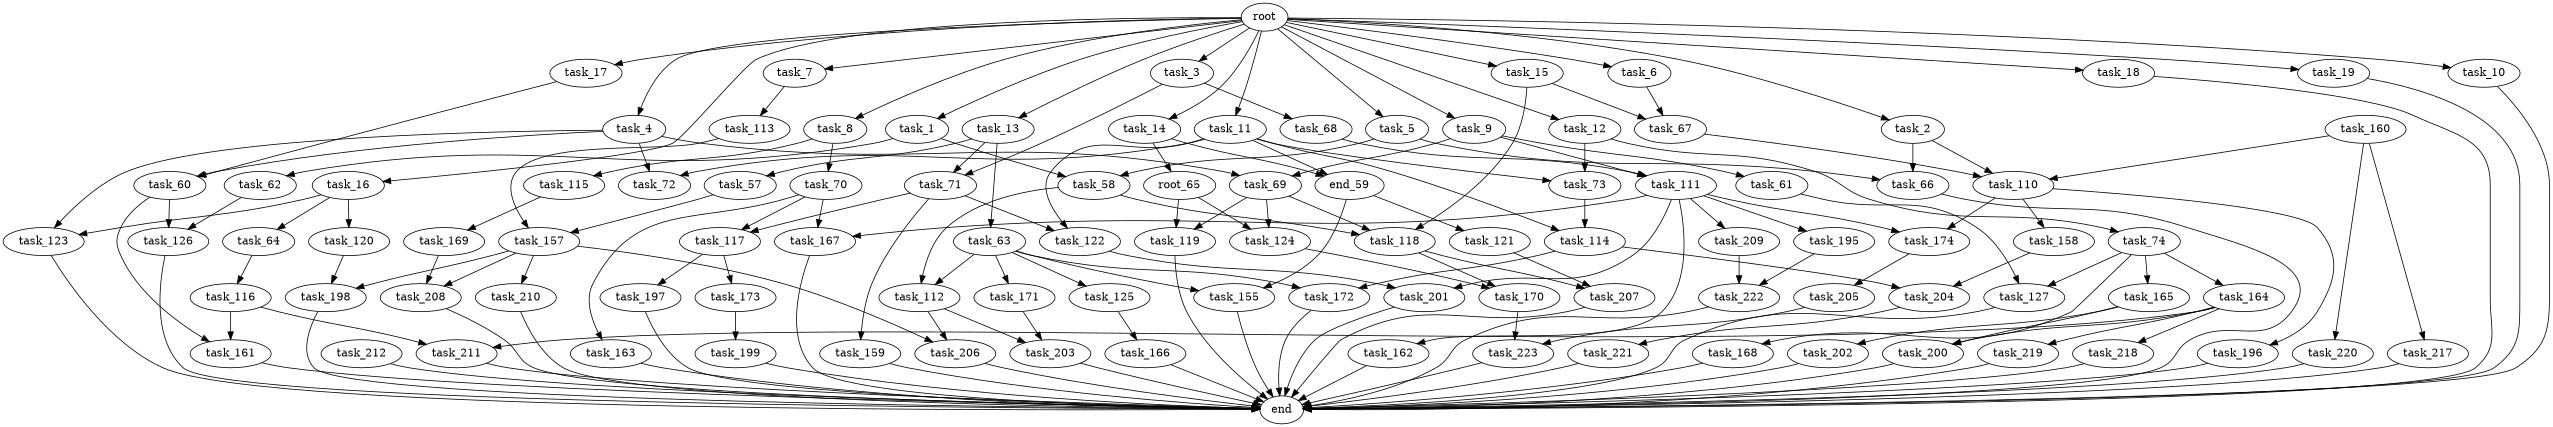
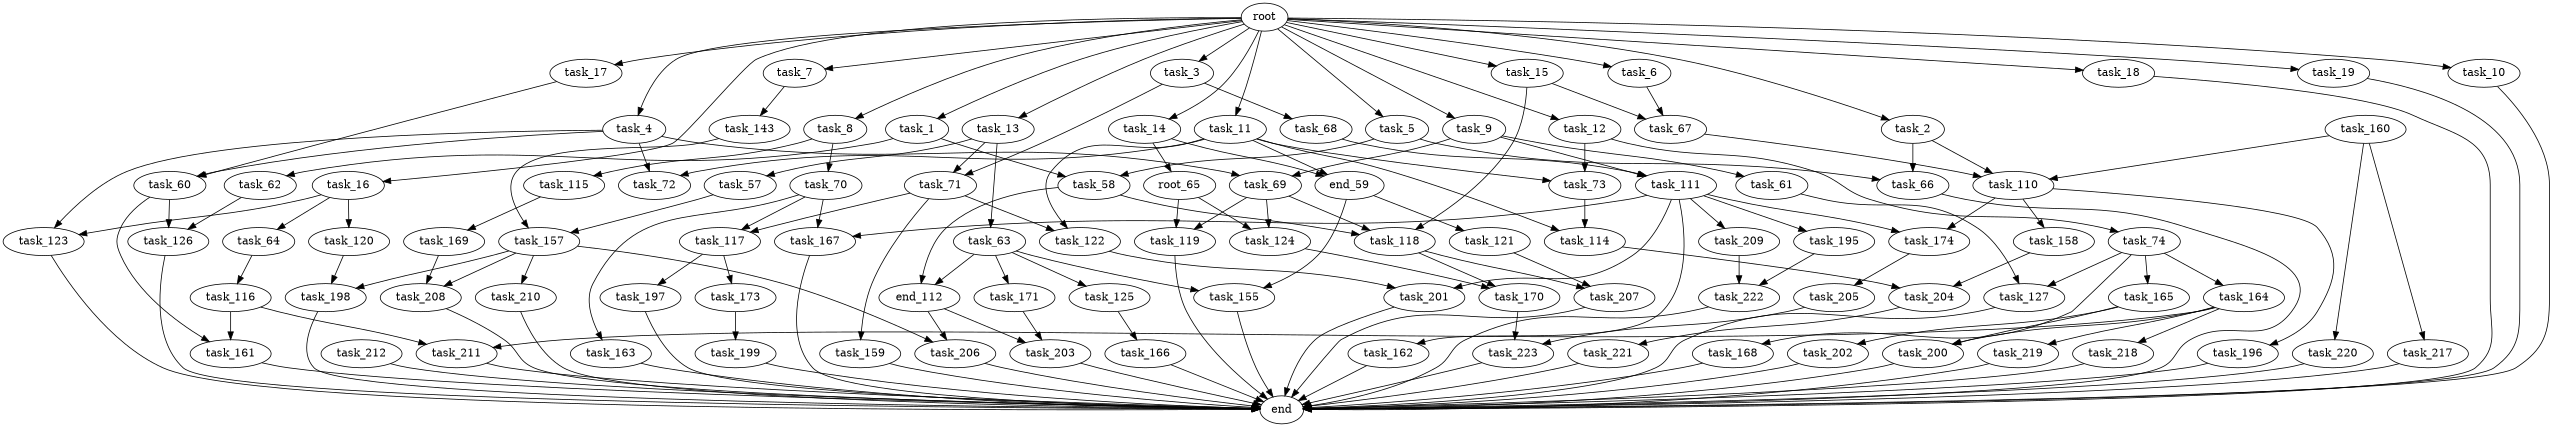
node "task_113": label "task_113" -> "task_143"
node "task_112": label "task_112" -> "end_112"
node "task_172": removed
